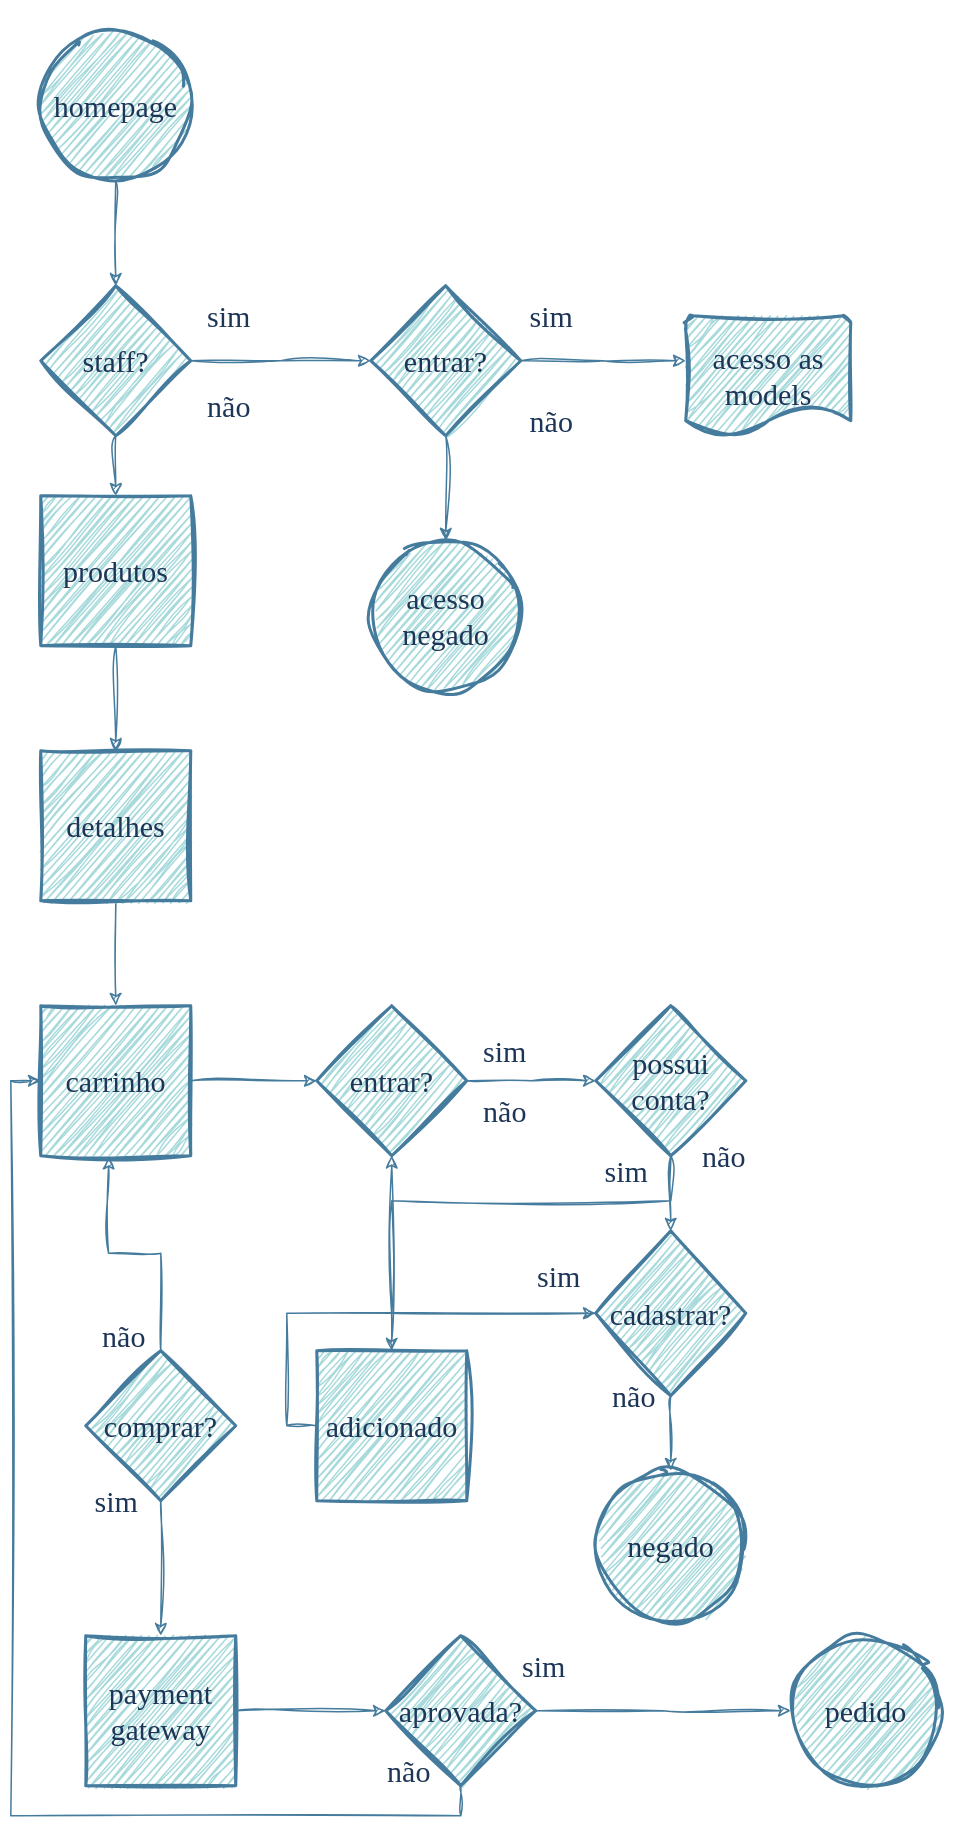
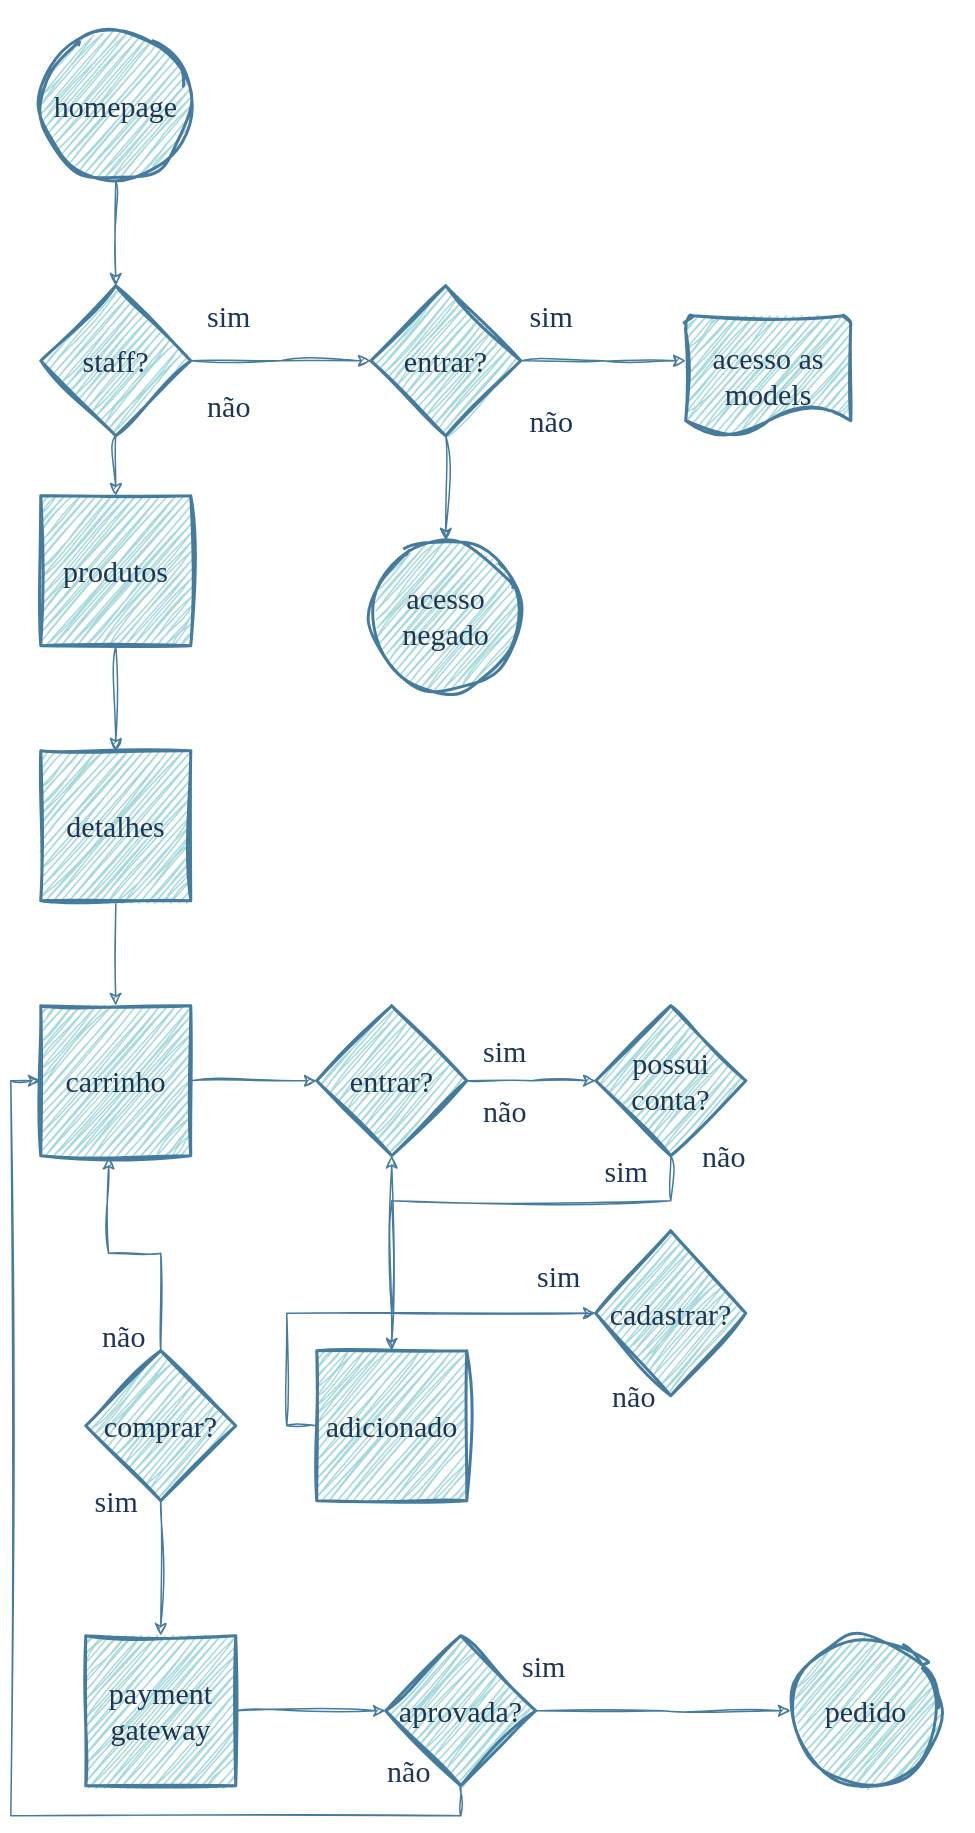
edge "possui conta?" -> "cadastrar?": removed
edge "cadastrar?" -> "negado": removed
node "negado": removed
